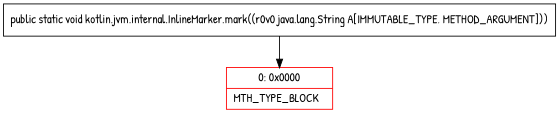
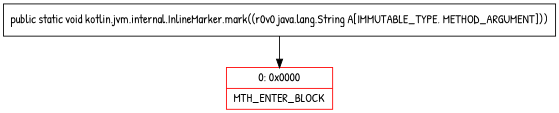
node "0: 0x0000": text "MTH_TYPE_BLOCK" -> "MTH_ENTER_BLOCK"
